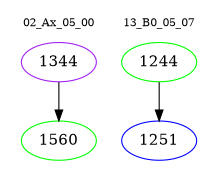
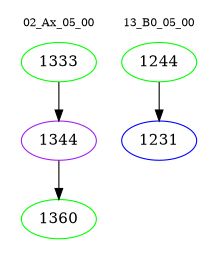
cluster "13_B0_05_07": label "13_B0_05_07" -> "13_B0_05_00"
node "1333": added
node "1560": label "1560" -> "1360"
node "1251": label "1251" -> "1231"
